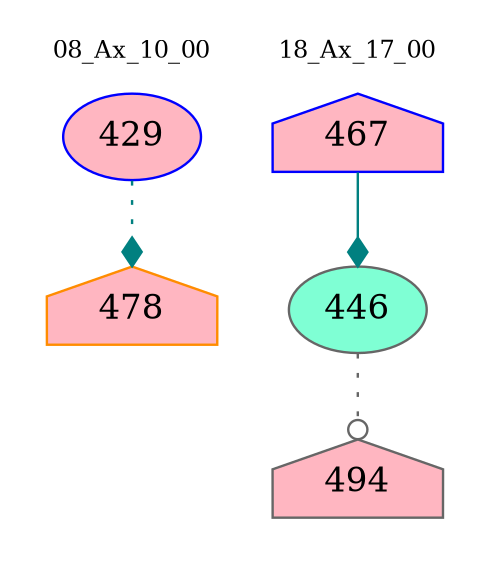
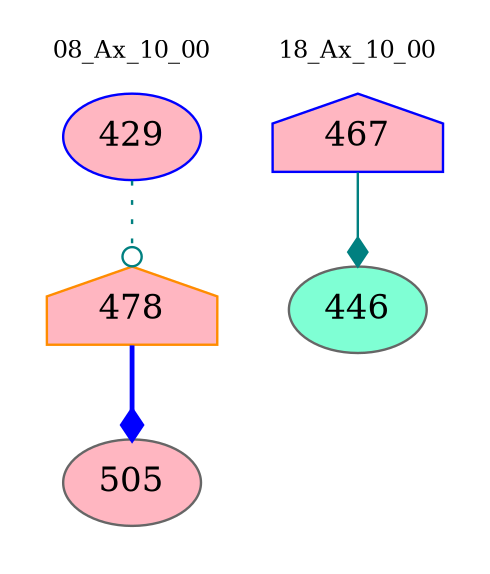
cluster "18_Ax_17_00": label "18_Ax_17_00" -> "18_Ax_10_00"
edge "429" -> "478": arrowhead diamond -> odot
node "505": added
node "494": removed
